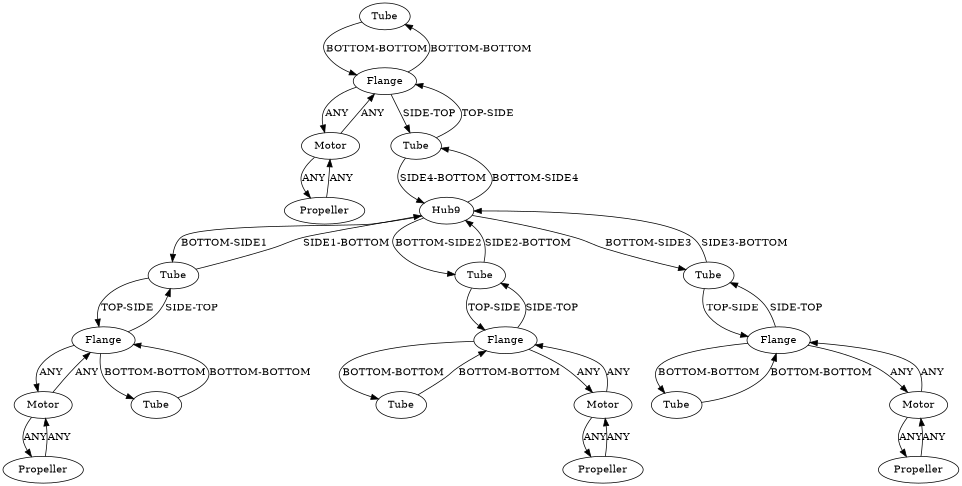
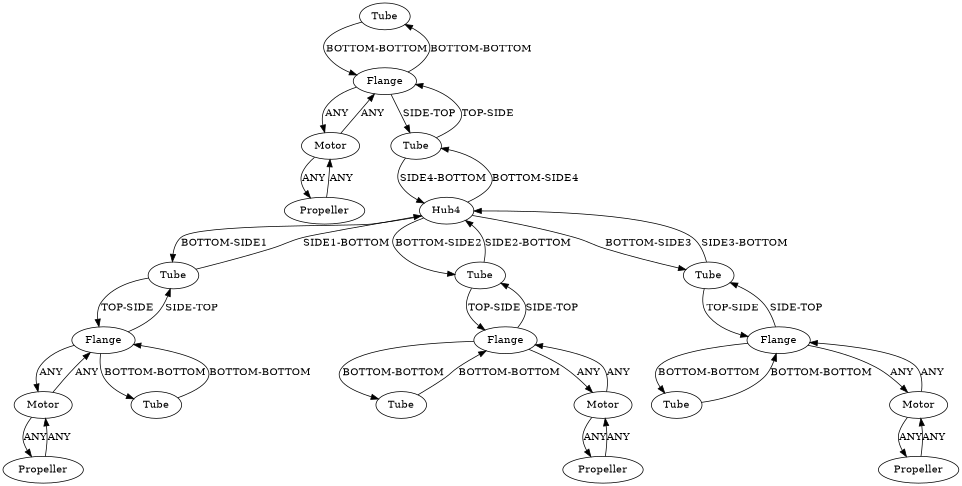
node "Hub9": label "Hub9" -> "Hub4"
